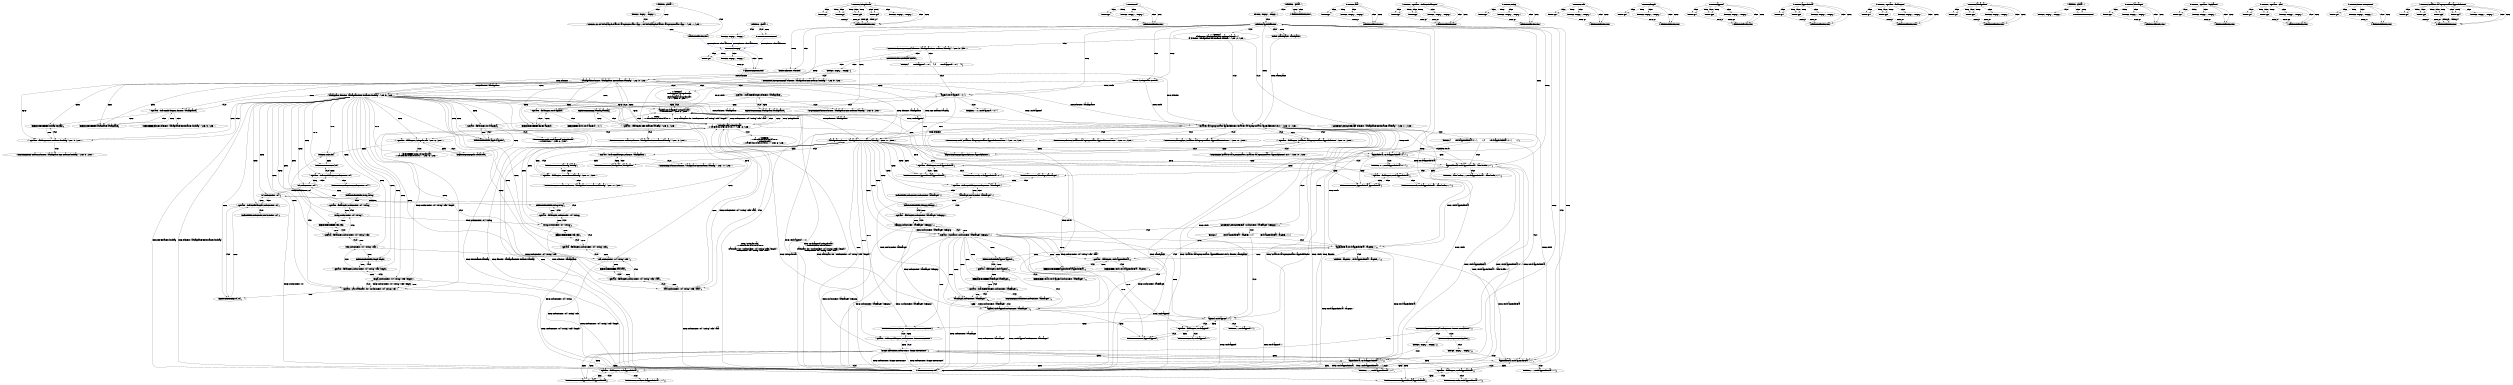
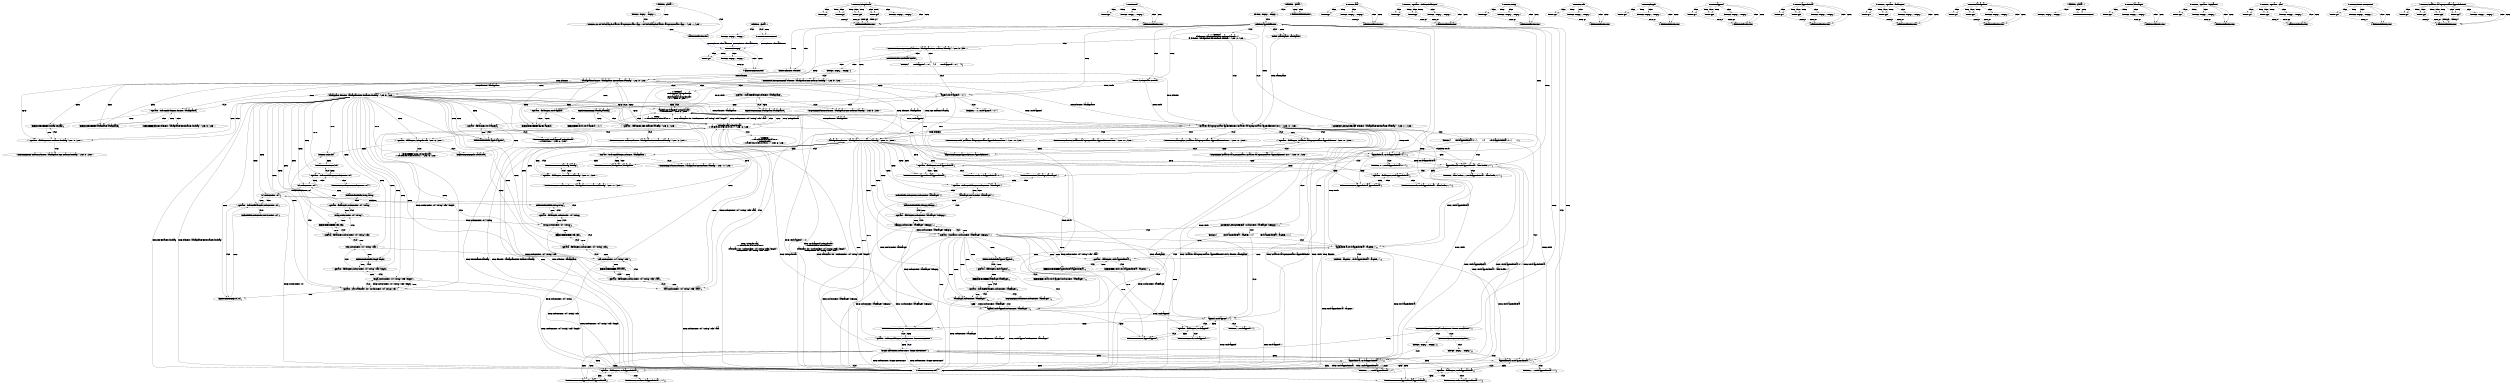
edge "(FIELD_IDENTIFIER,format,format)" -> "<(<operator>.fieldAccess,String::format)<SUB>6</SUB>>": removed, label "CFG:"
